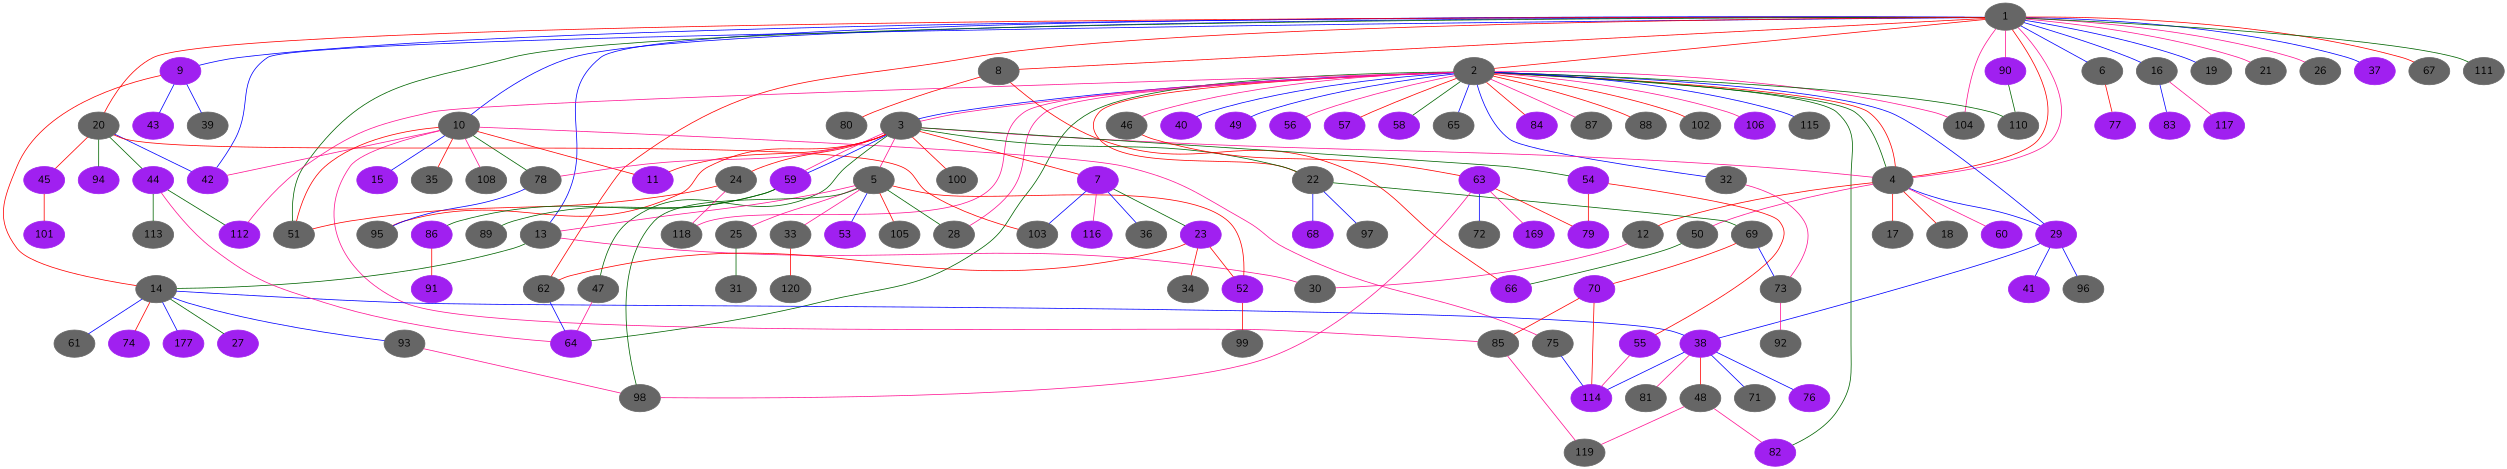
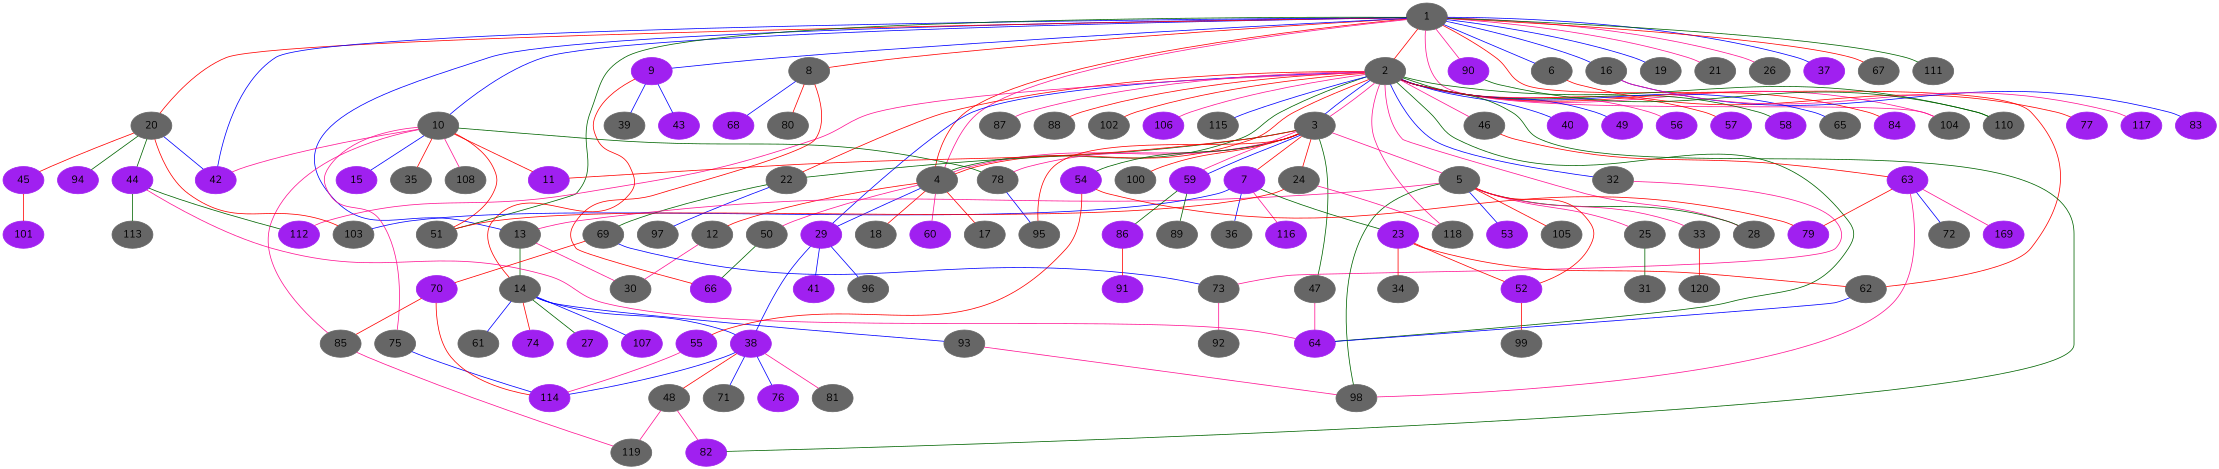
edge "22" -- "68": now "8" -- "68"
node "177": label "177" -> "107"
